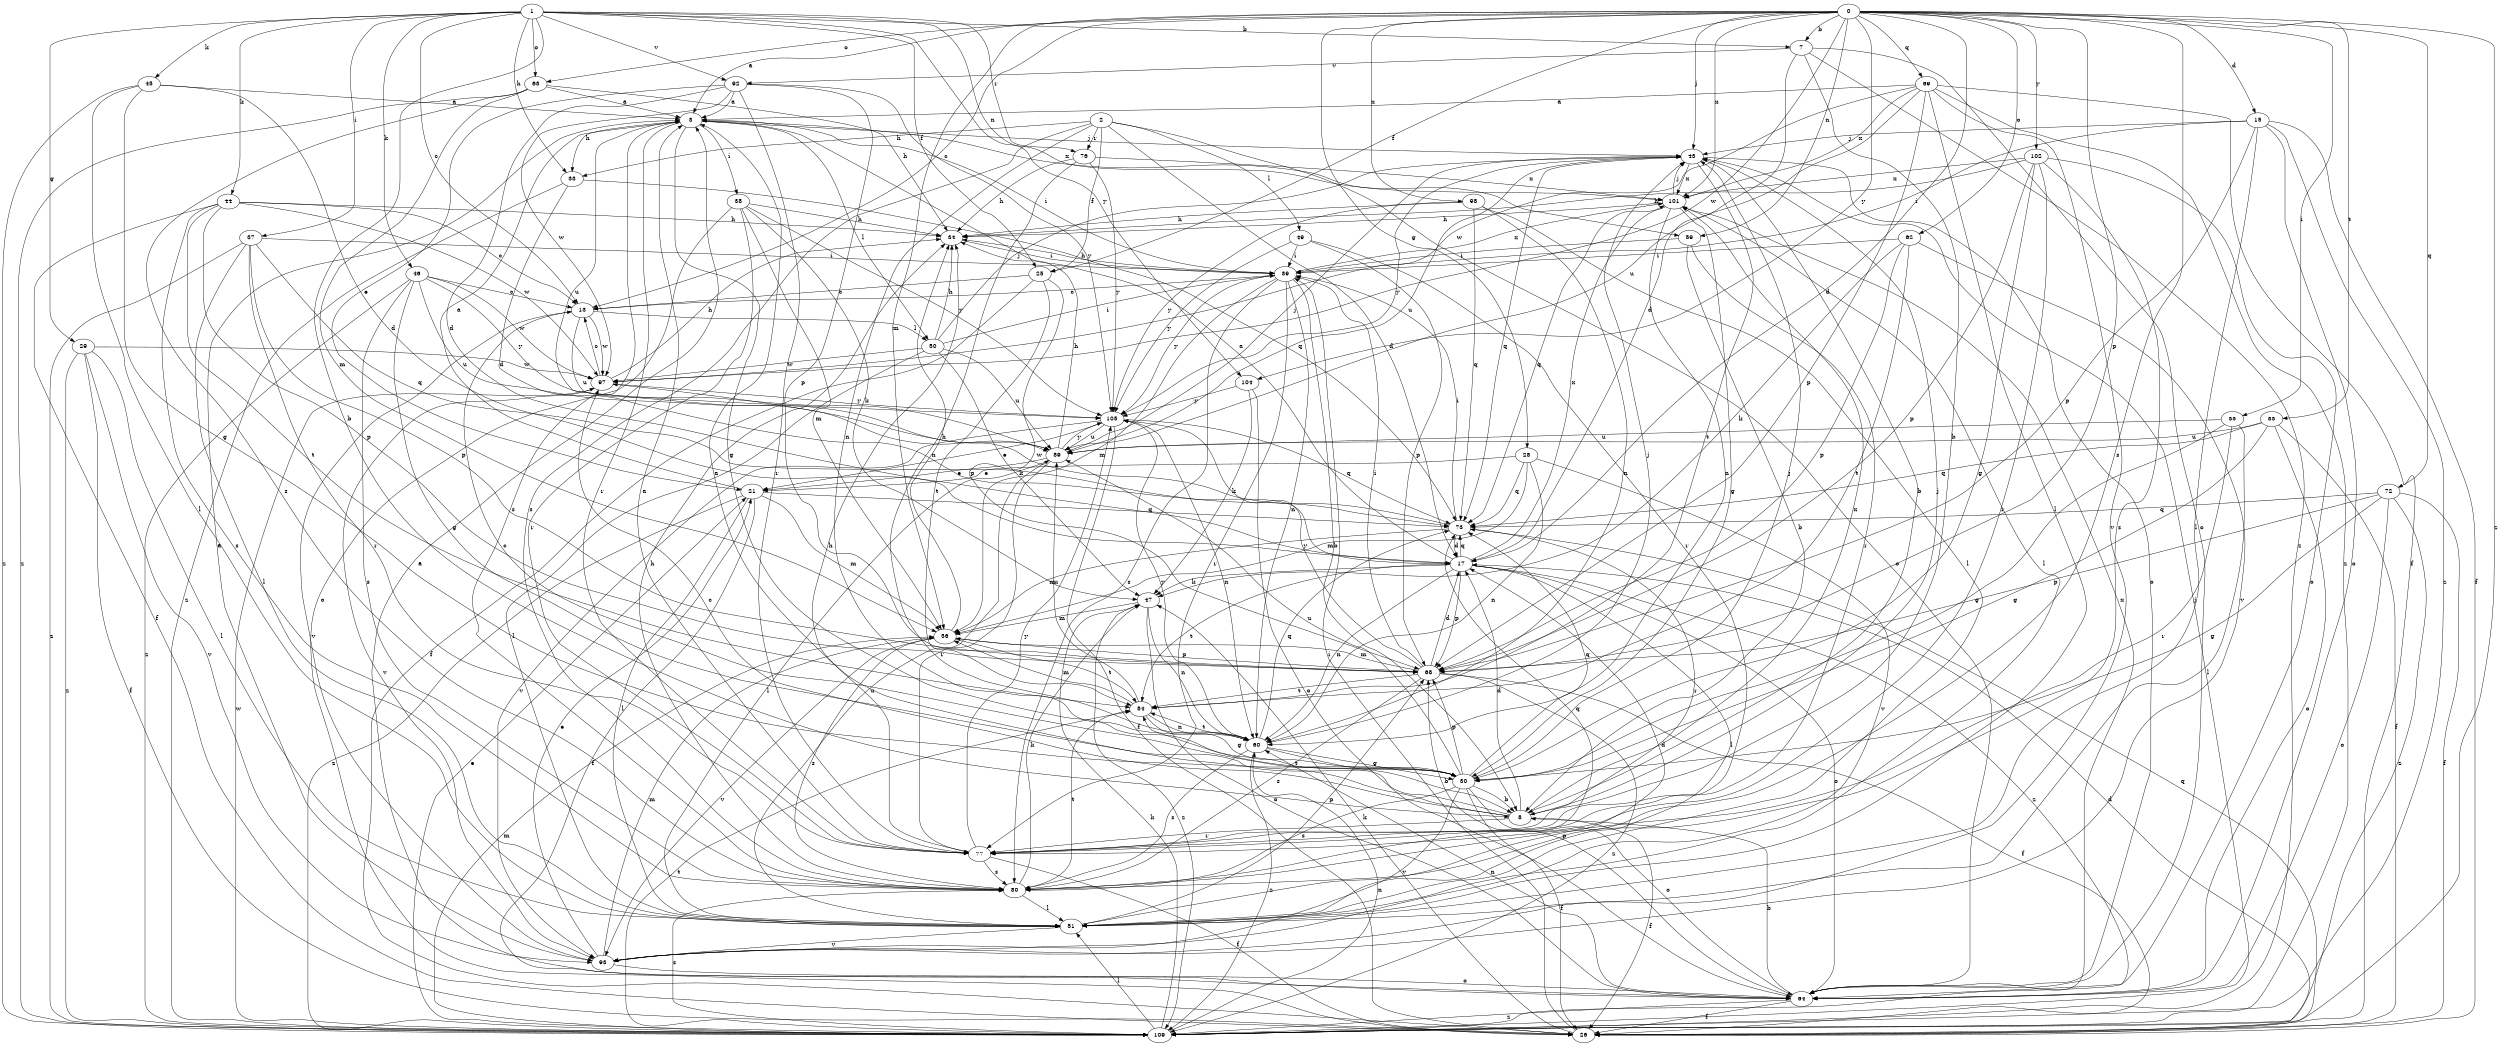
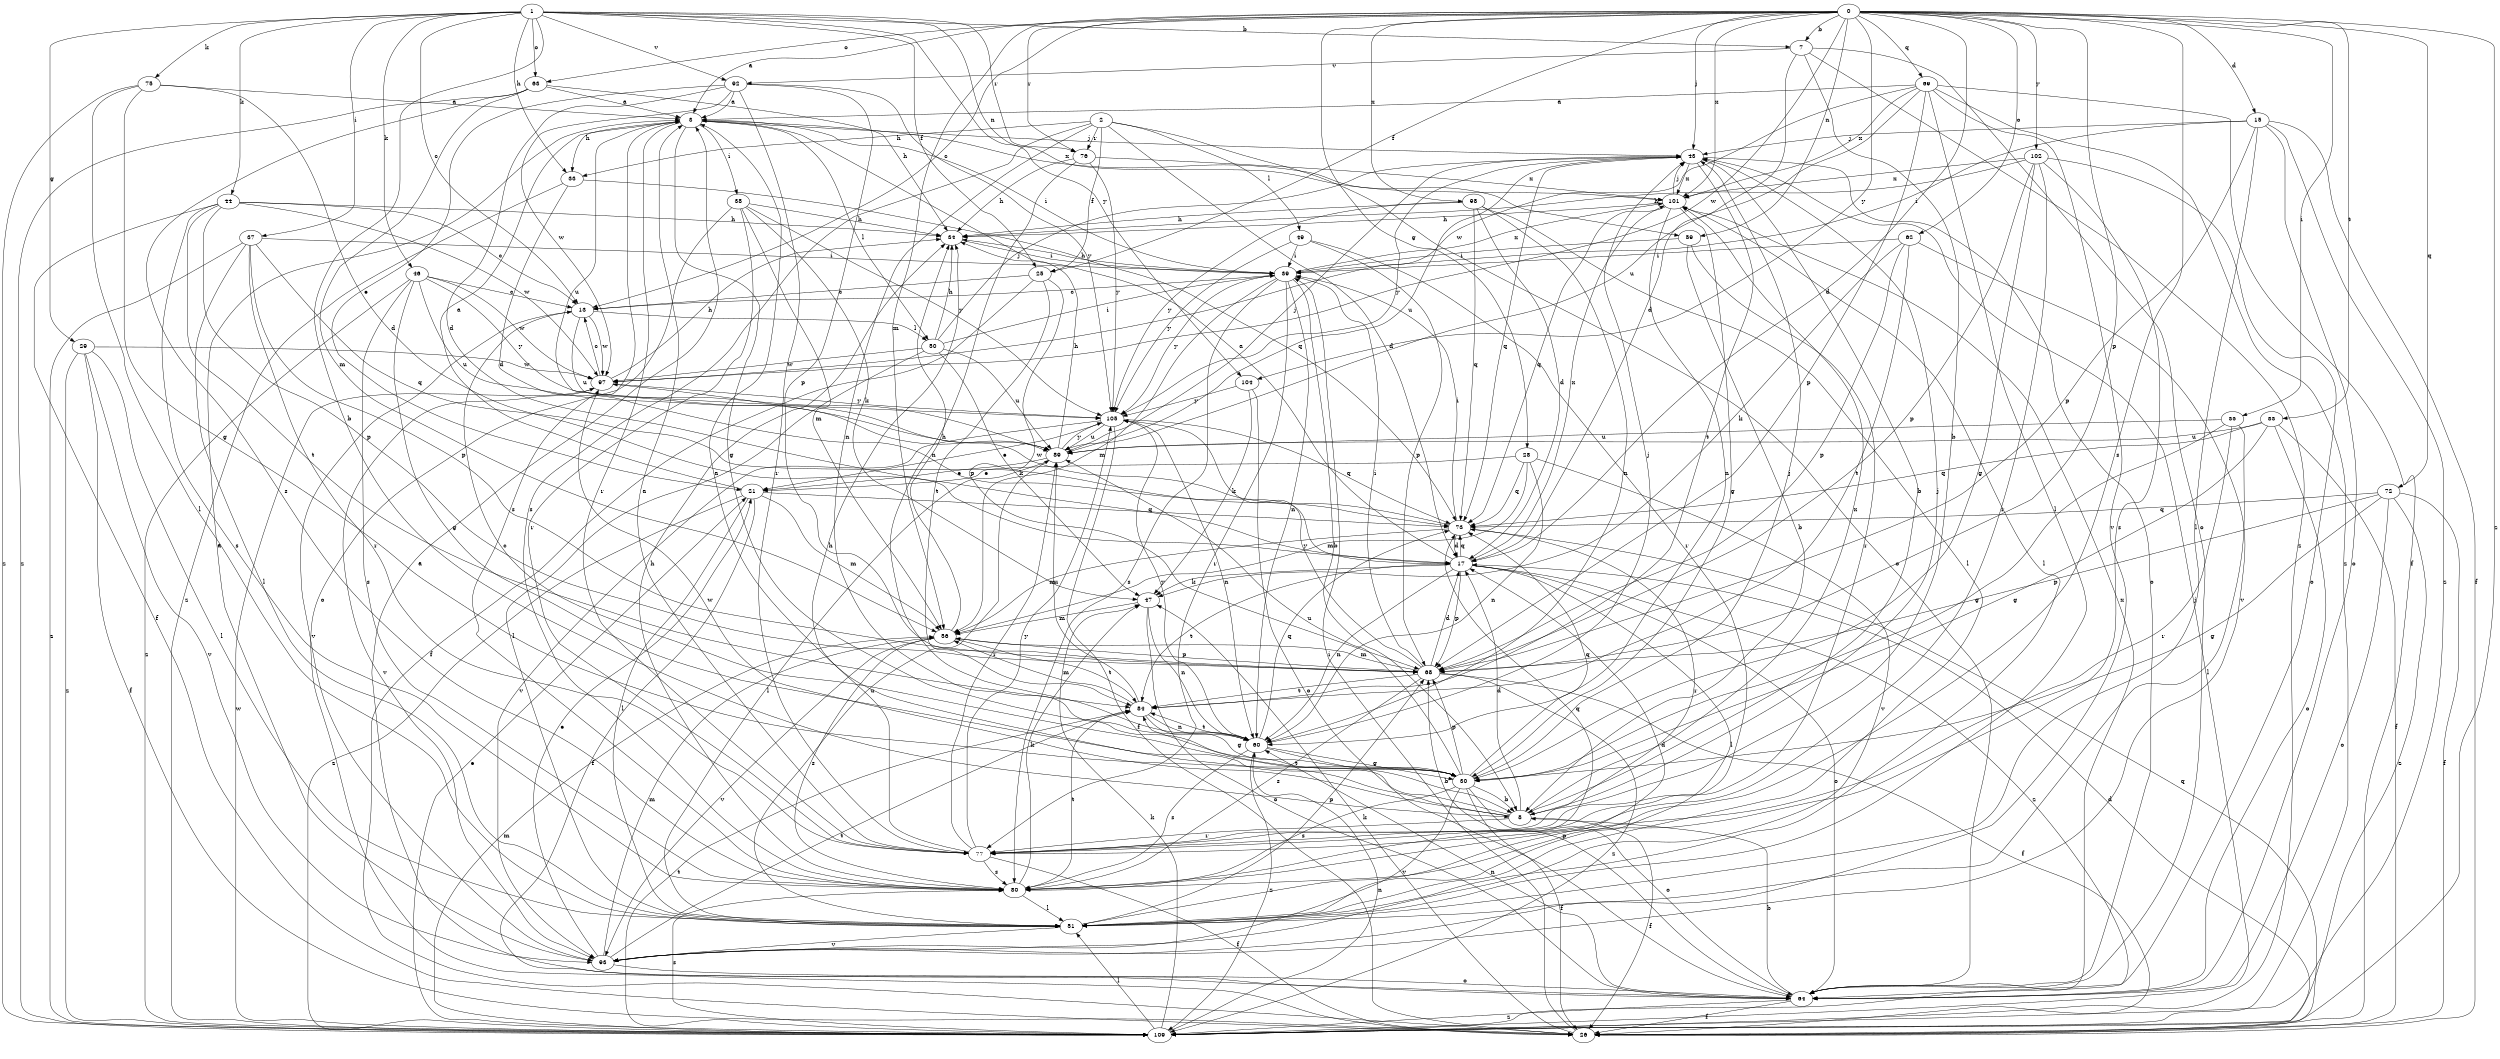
edge "0" -> "76": added, label "r"
node "45": label "45" -> "75"
edge "98" -> "17": added, label "d"
edge "8" -> "97": label "c" -> "w"
edge "89" -> "77": reversed
edge "47" -> "109": removed, label "z"
edge "93" -> "84": added, label "t"
